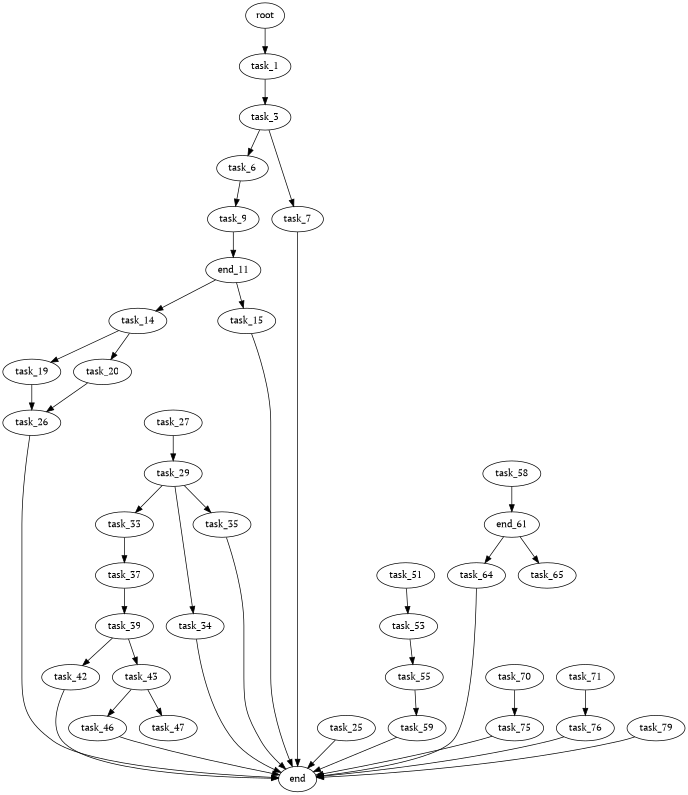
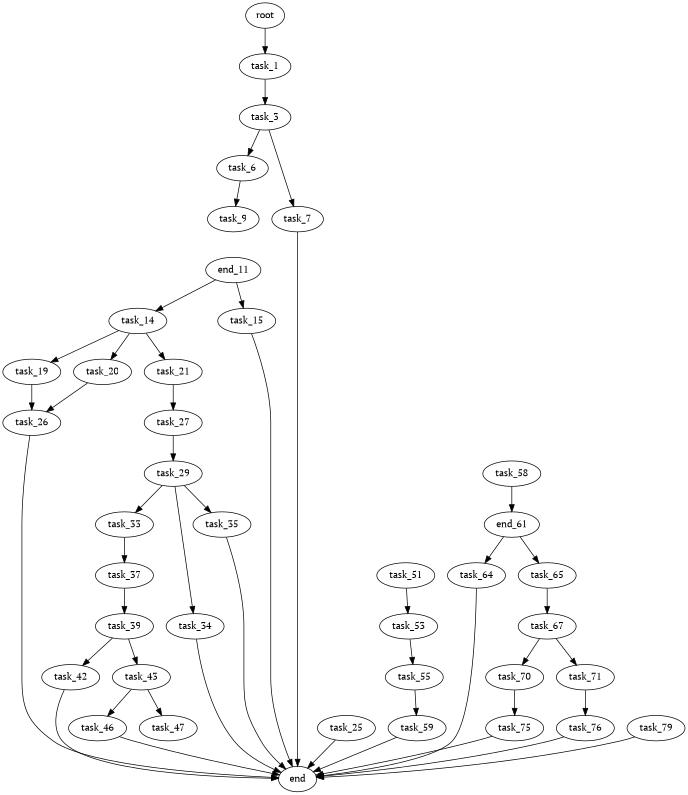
edge "task_9" -> "end_11": removed
node "task_21": added
node "task_67": added
